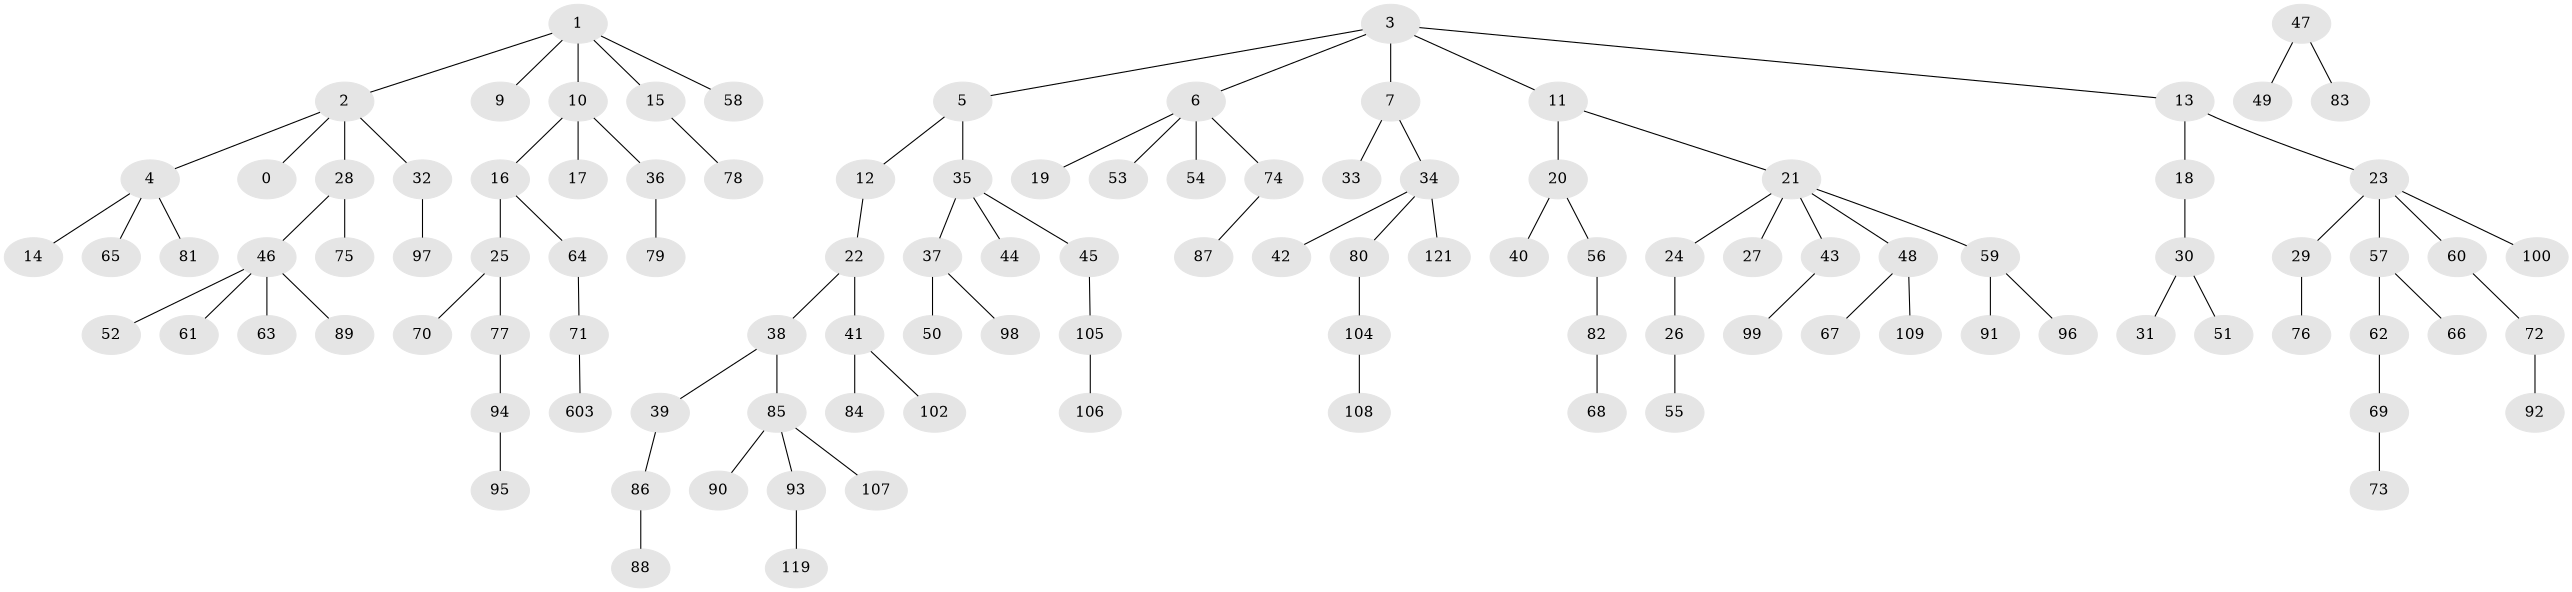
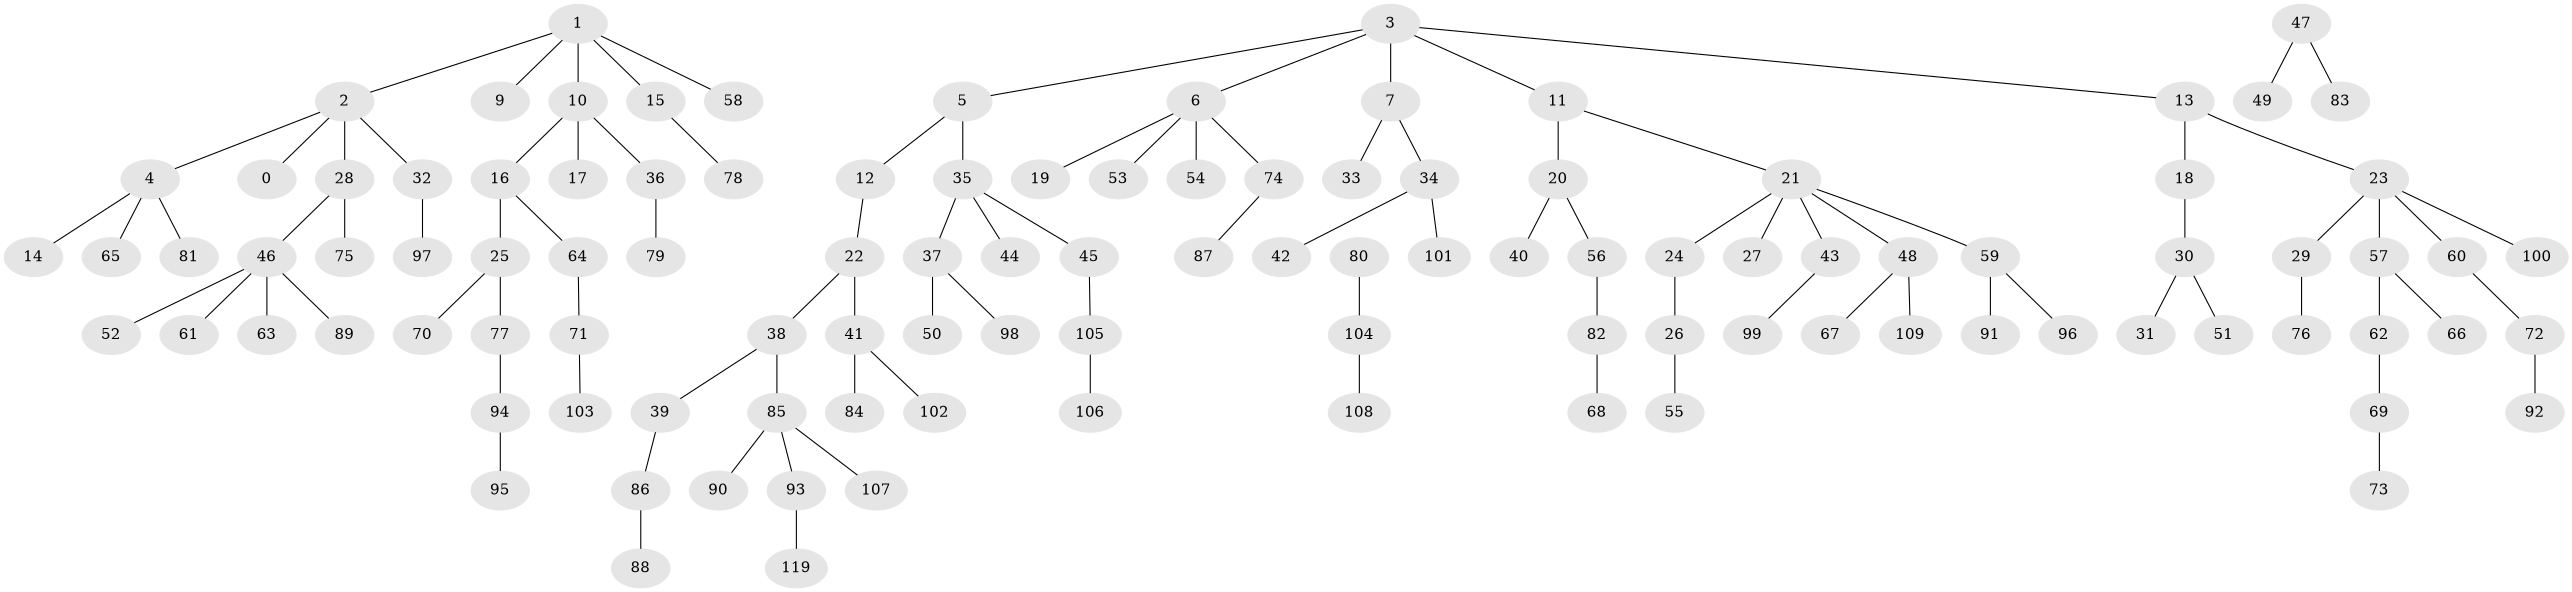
edge "34" -- "80": removed
node "121": label "121" -> "101"
node "603": label "603" -> "103"
